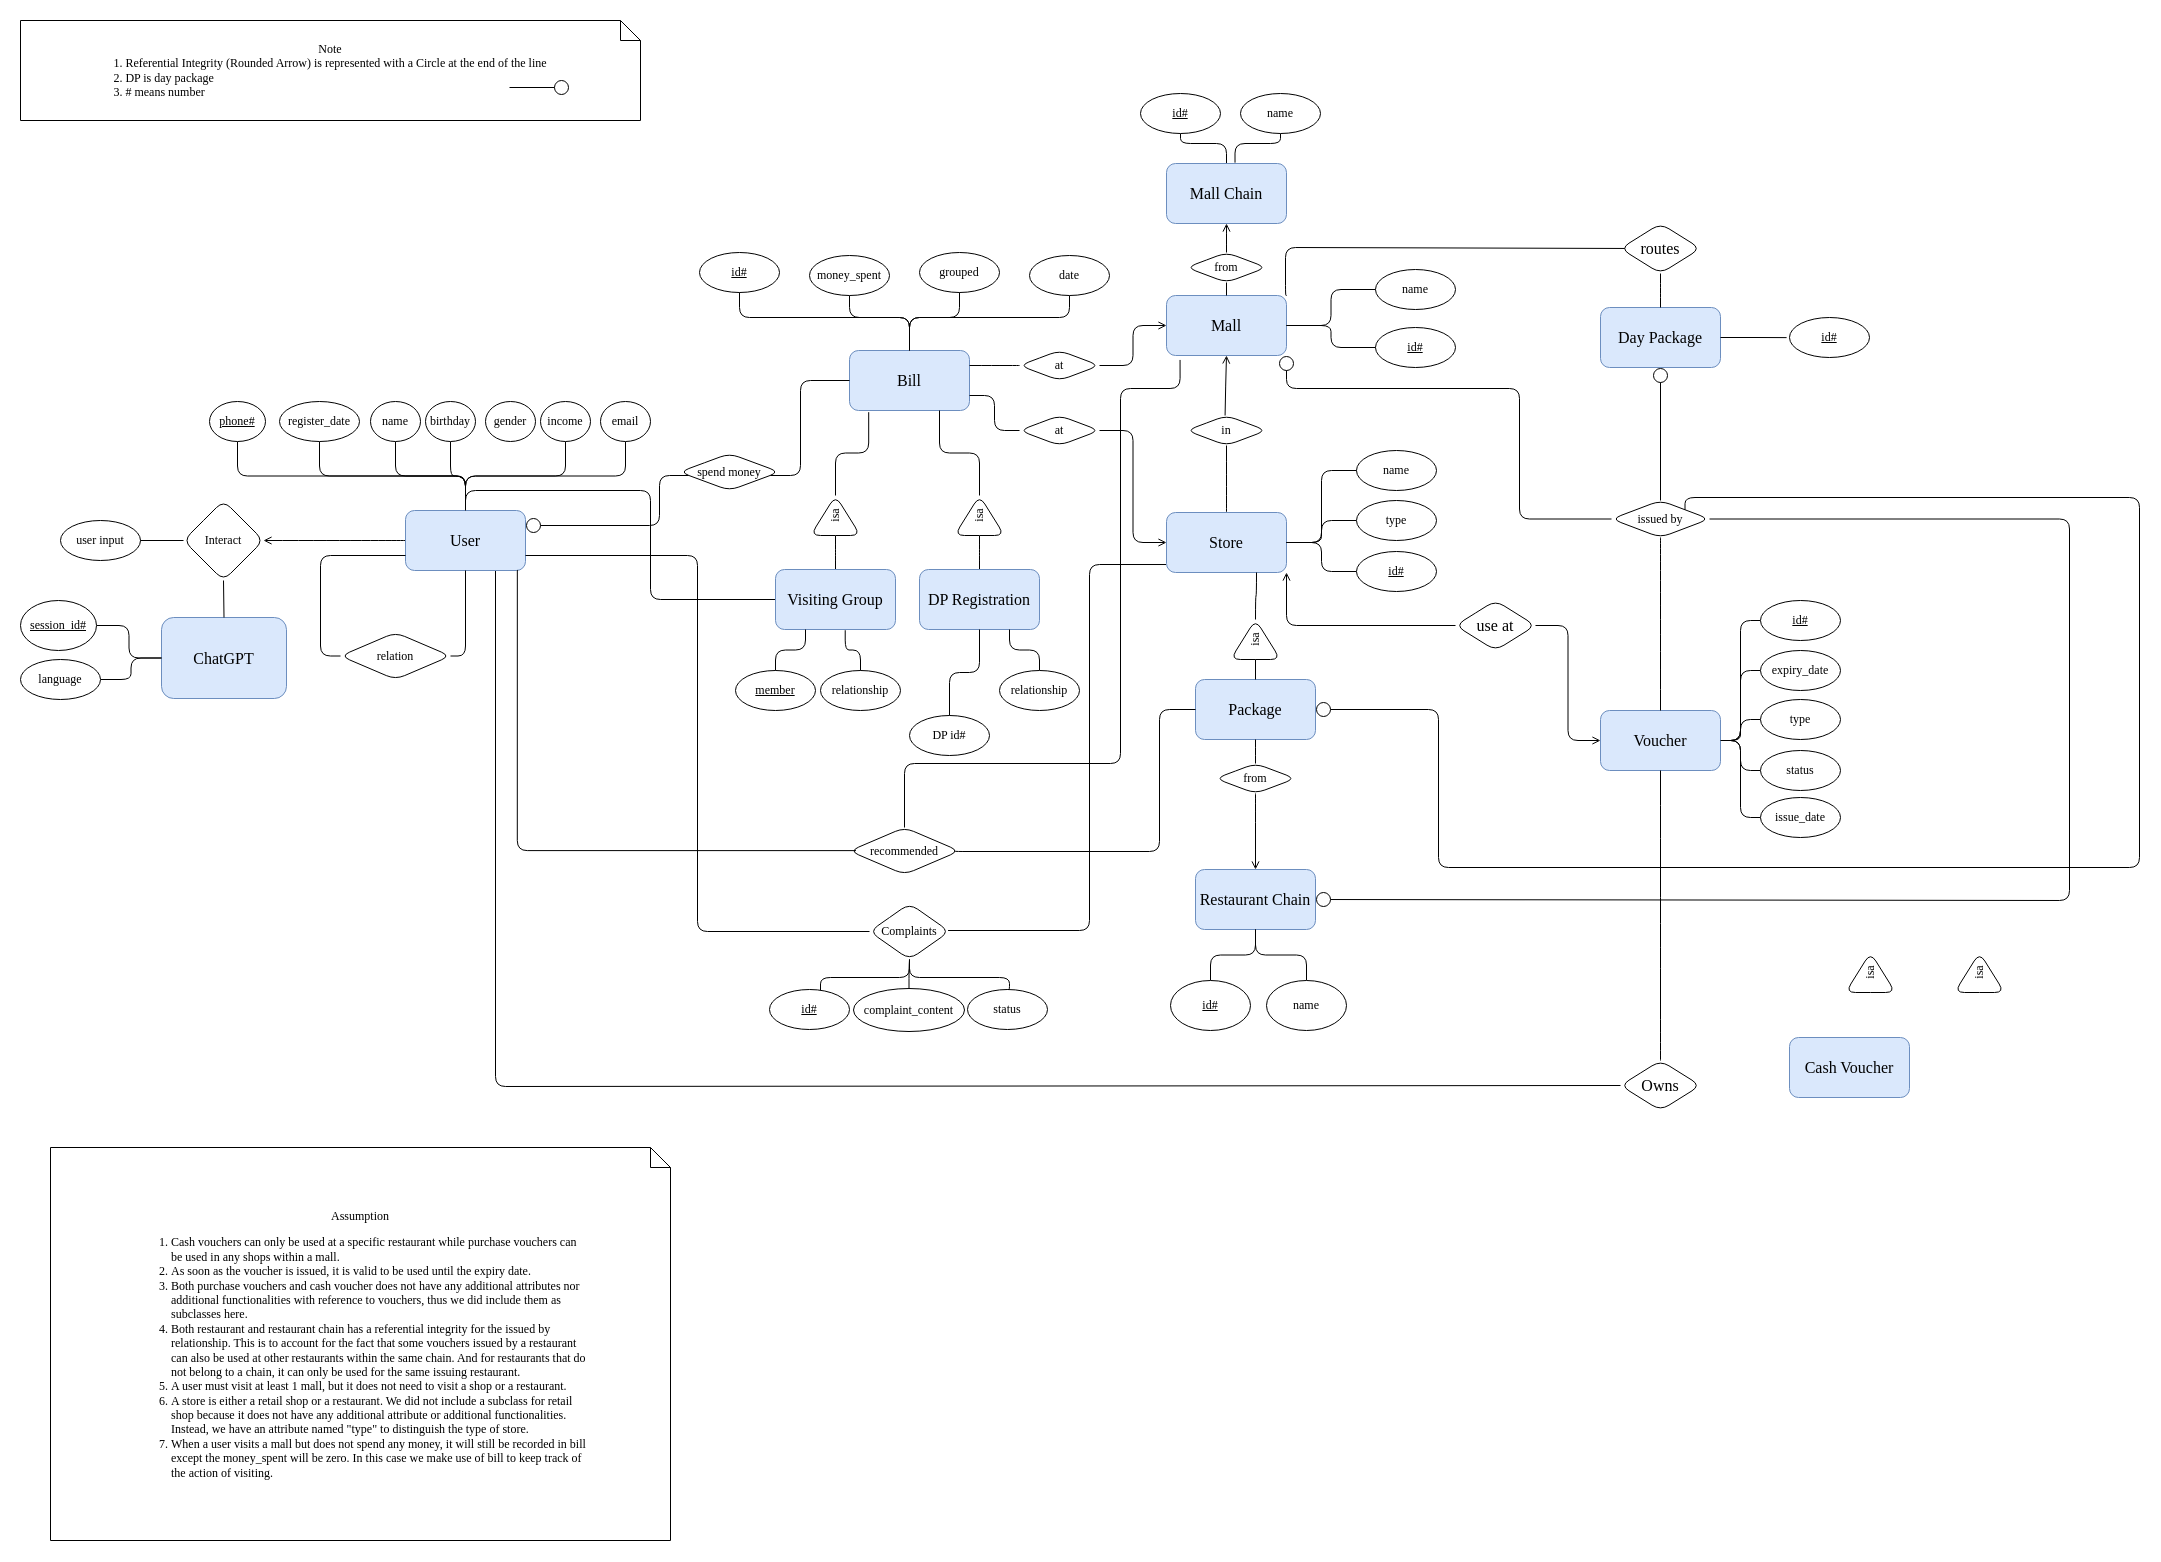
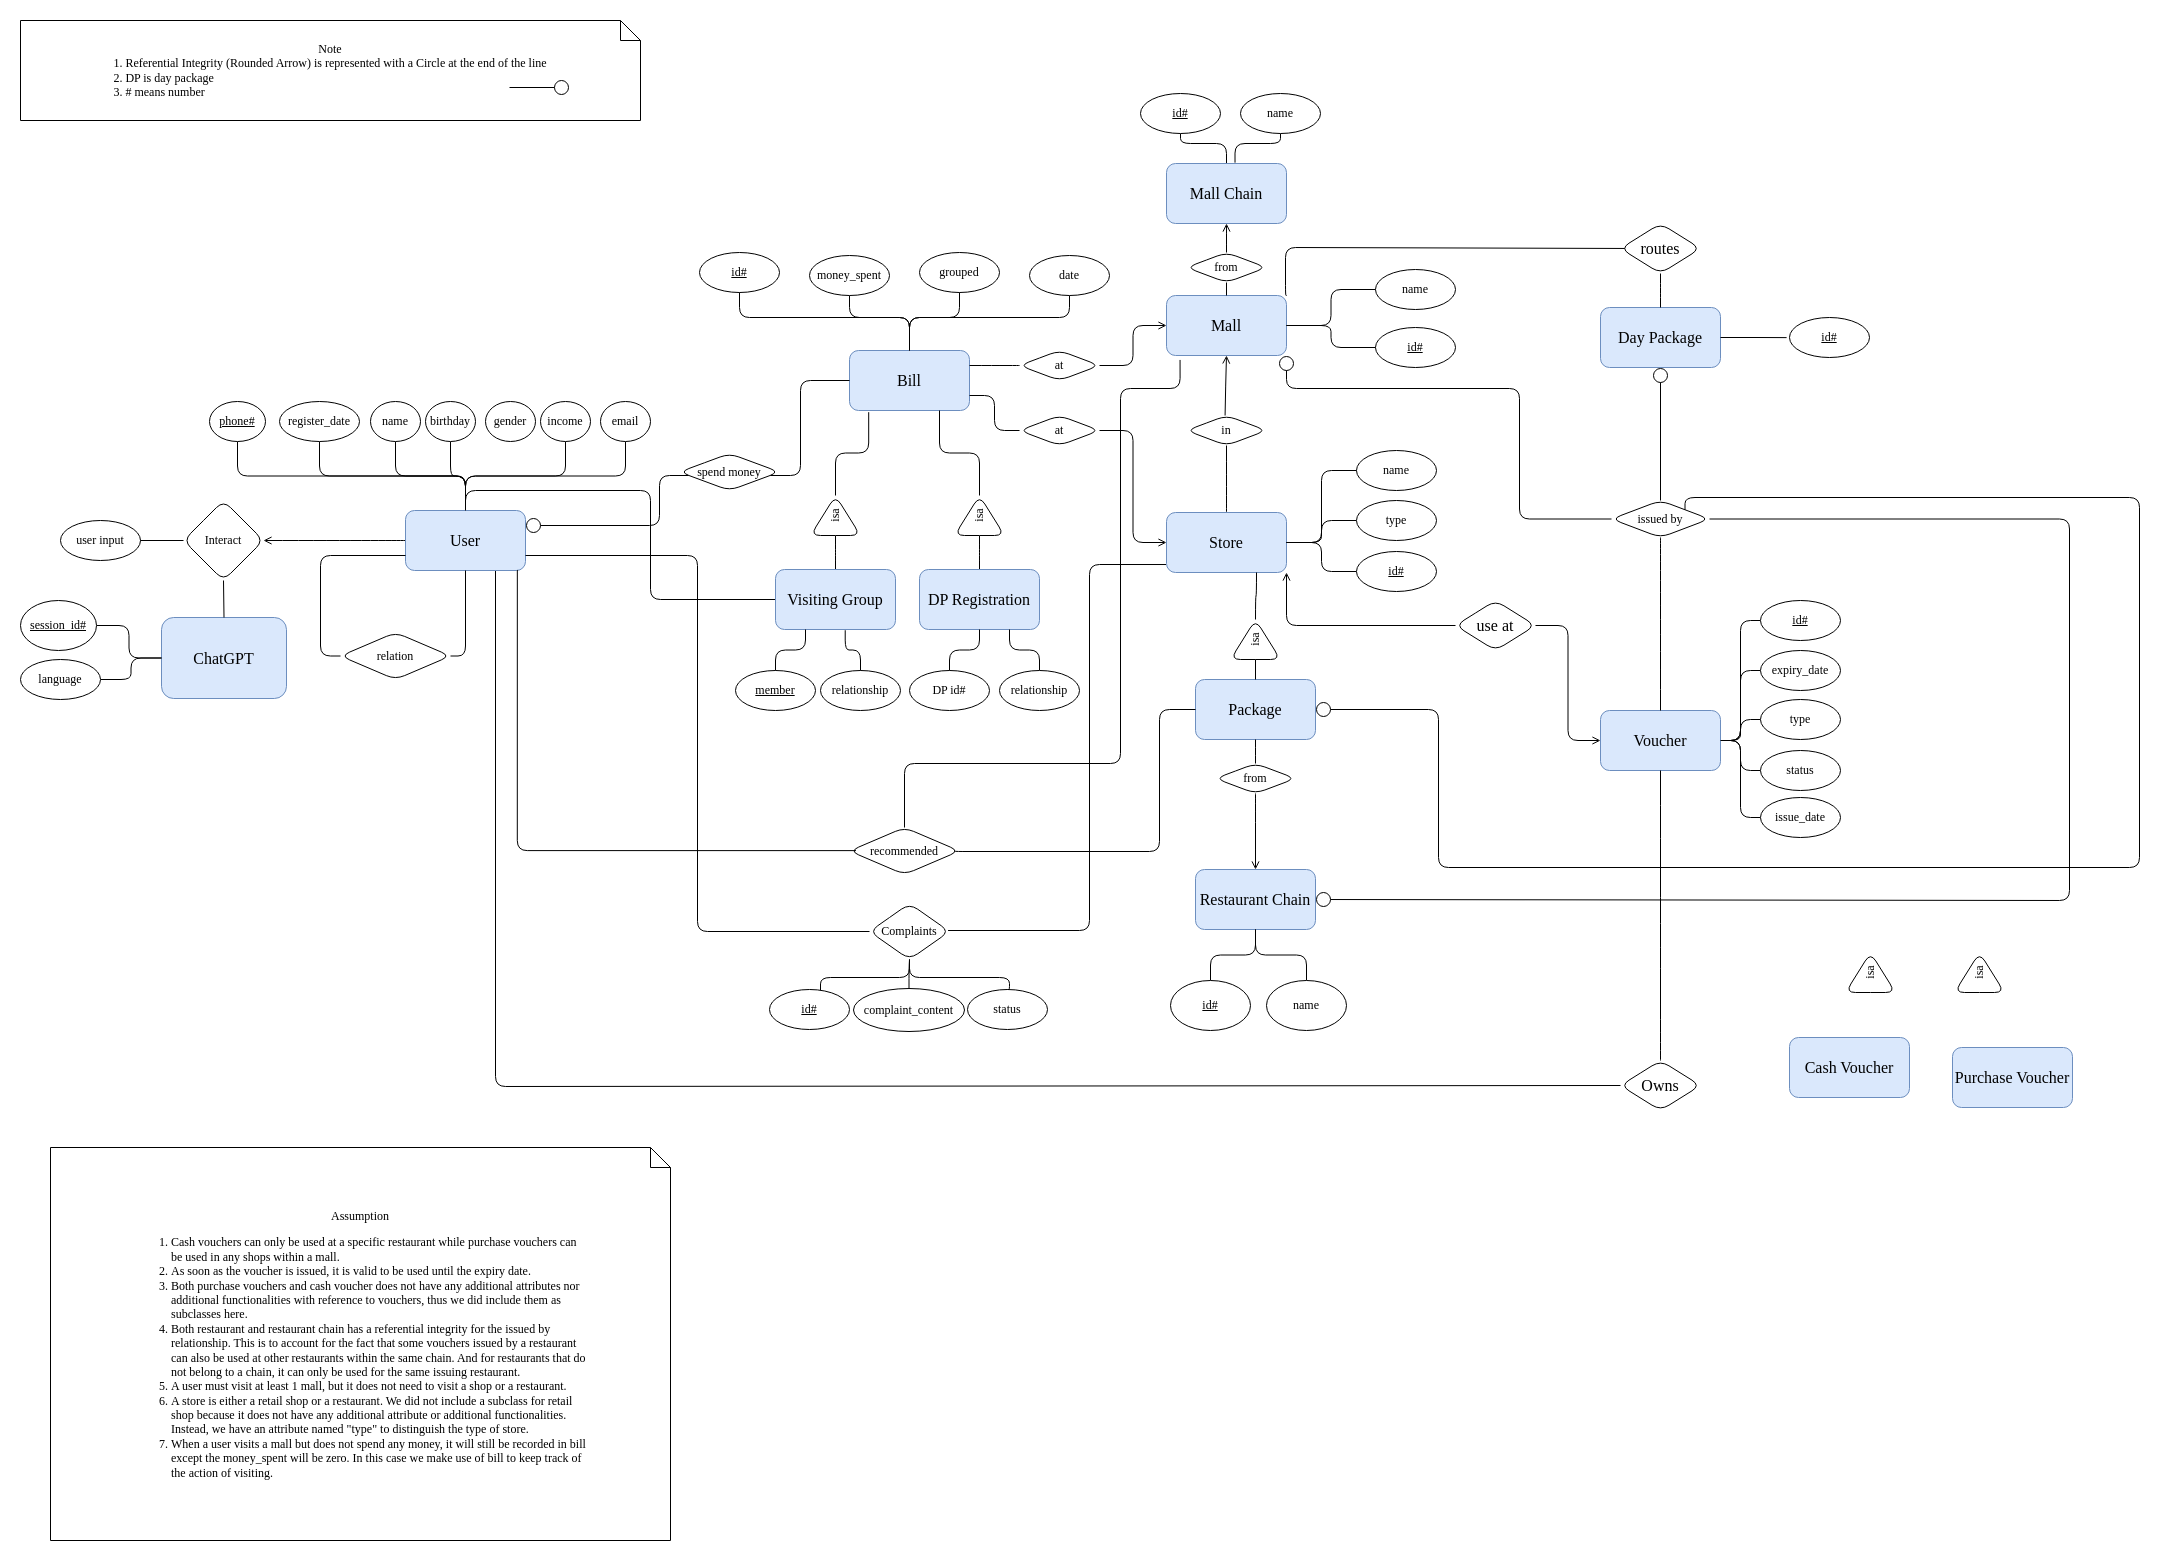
node "DP id#": moved (950, 736) -> (950, 691)
node "Purchase Voucher": added
